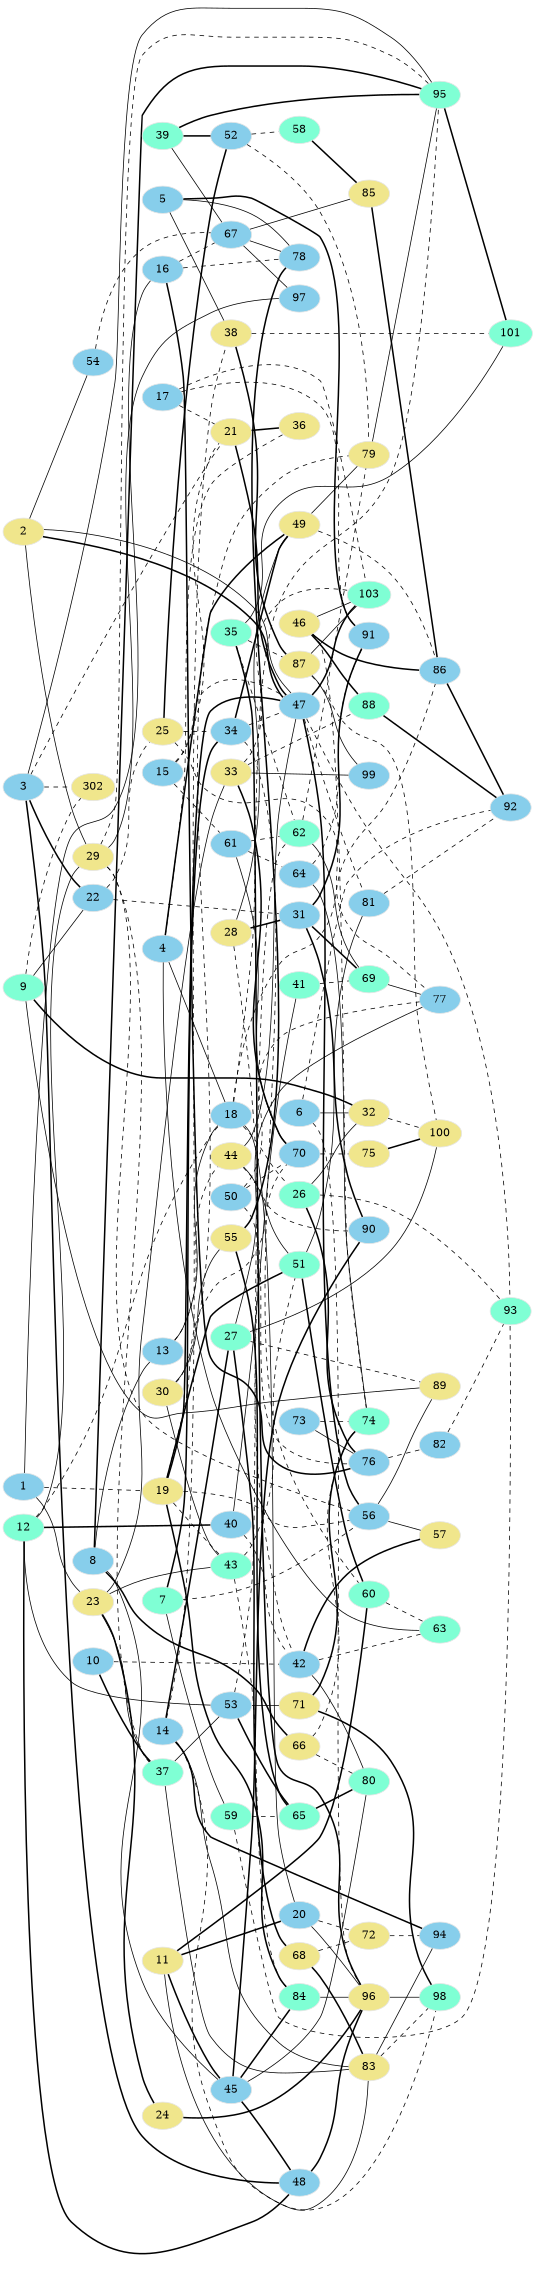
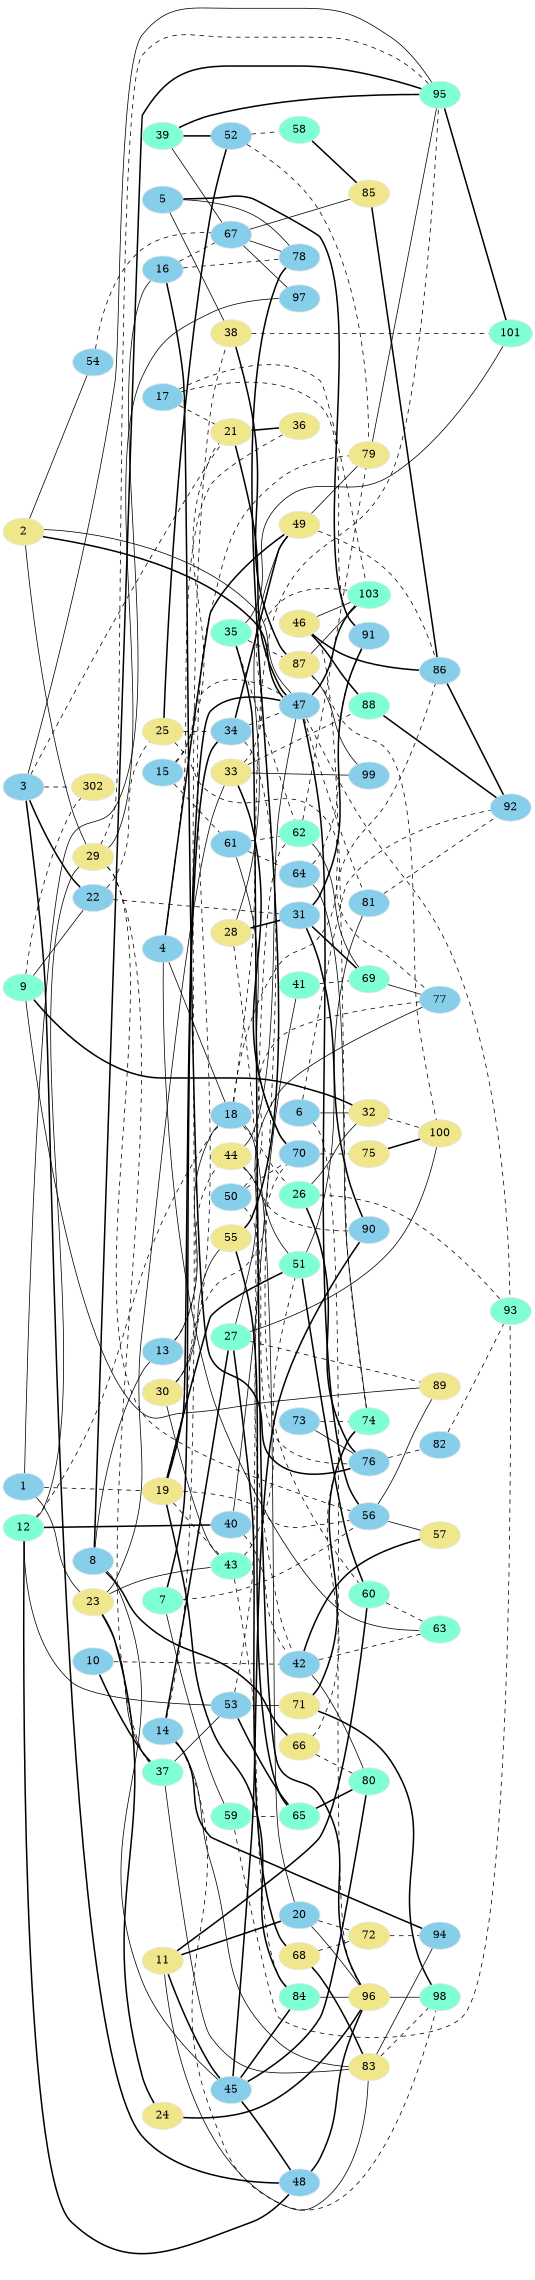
edge "80" -- "45": style solid -> bold
